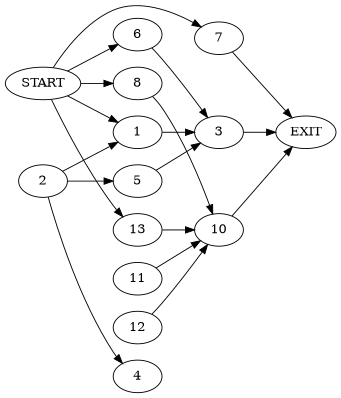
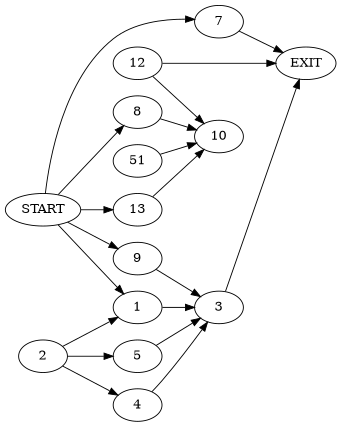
node "6": label "6" -> "9"
edge "10" -> "EXIT": now "12" -> "EXIT"
node "11": label "11" -> "51"
edge "4" -> "3": added
